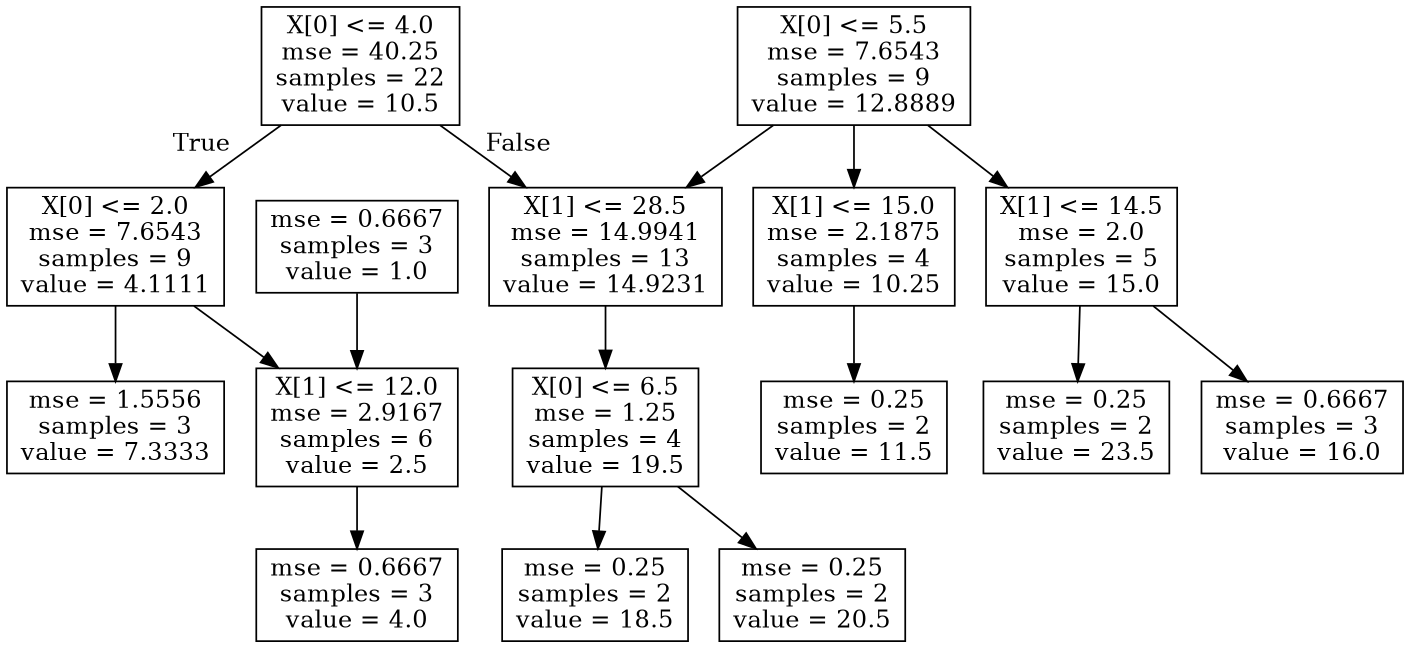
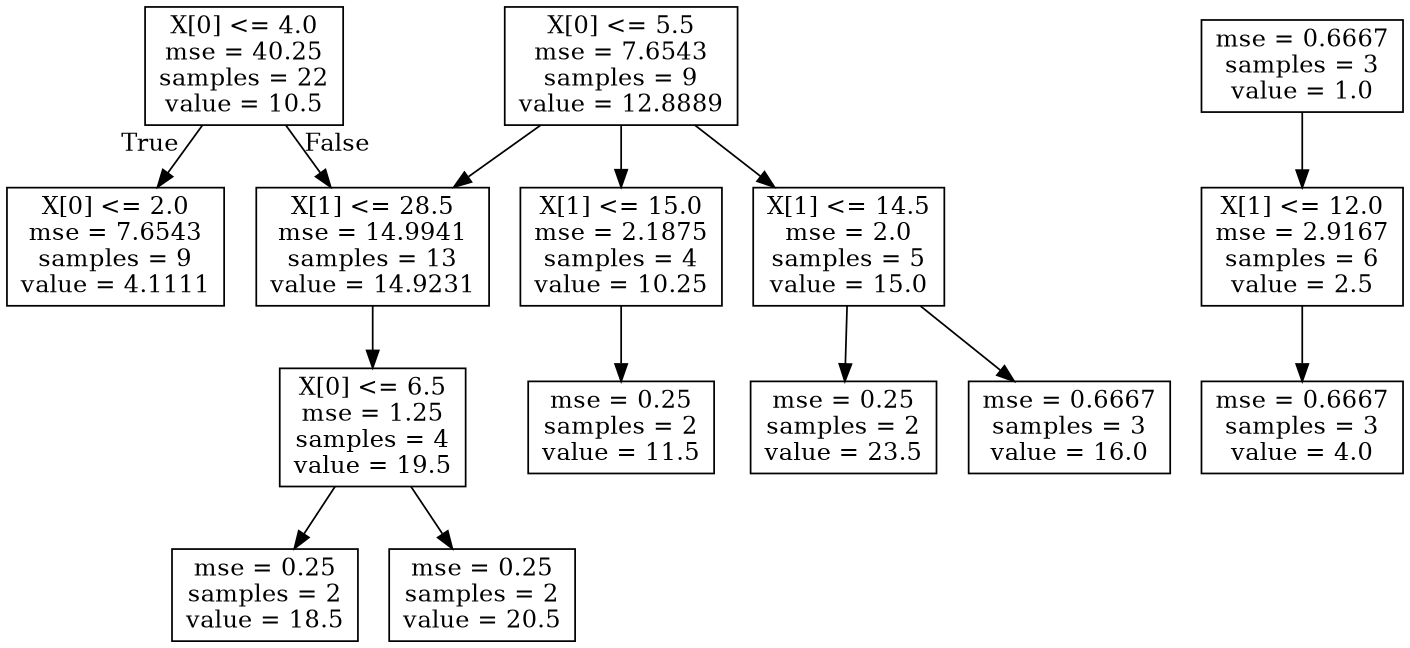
edge "X[0] <= 2.0 mse = 7.6543 samples = 9 value = 4.1111" -> "X[1] <= 12.0 mse = 2.9167 samples = 6 value = 2.5": removed
node "mse = 1.5556 samples = 3 value = 7.3333": removed
